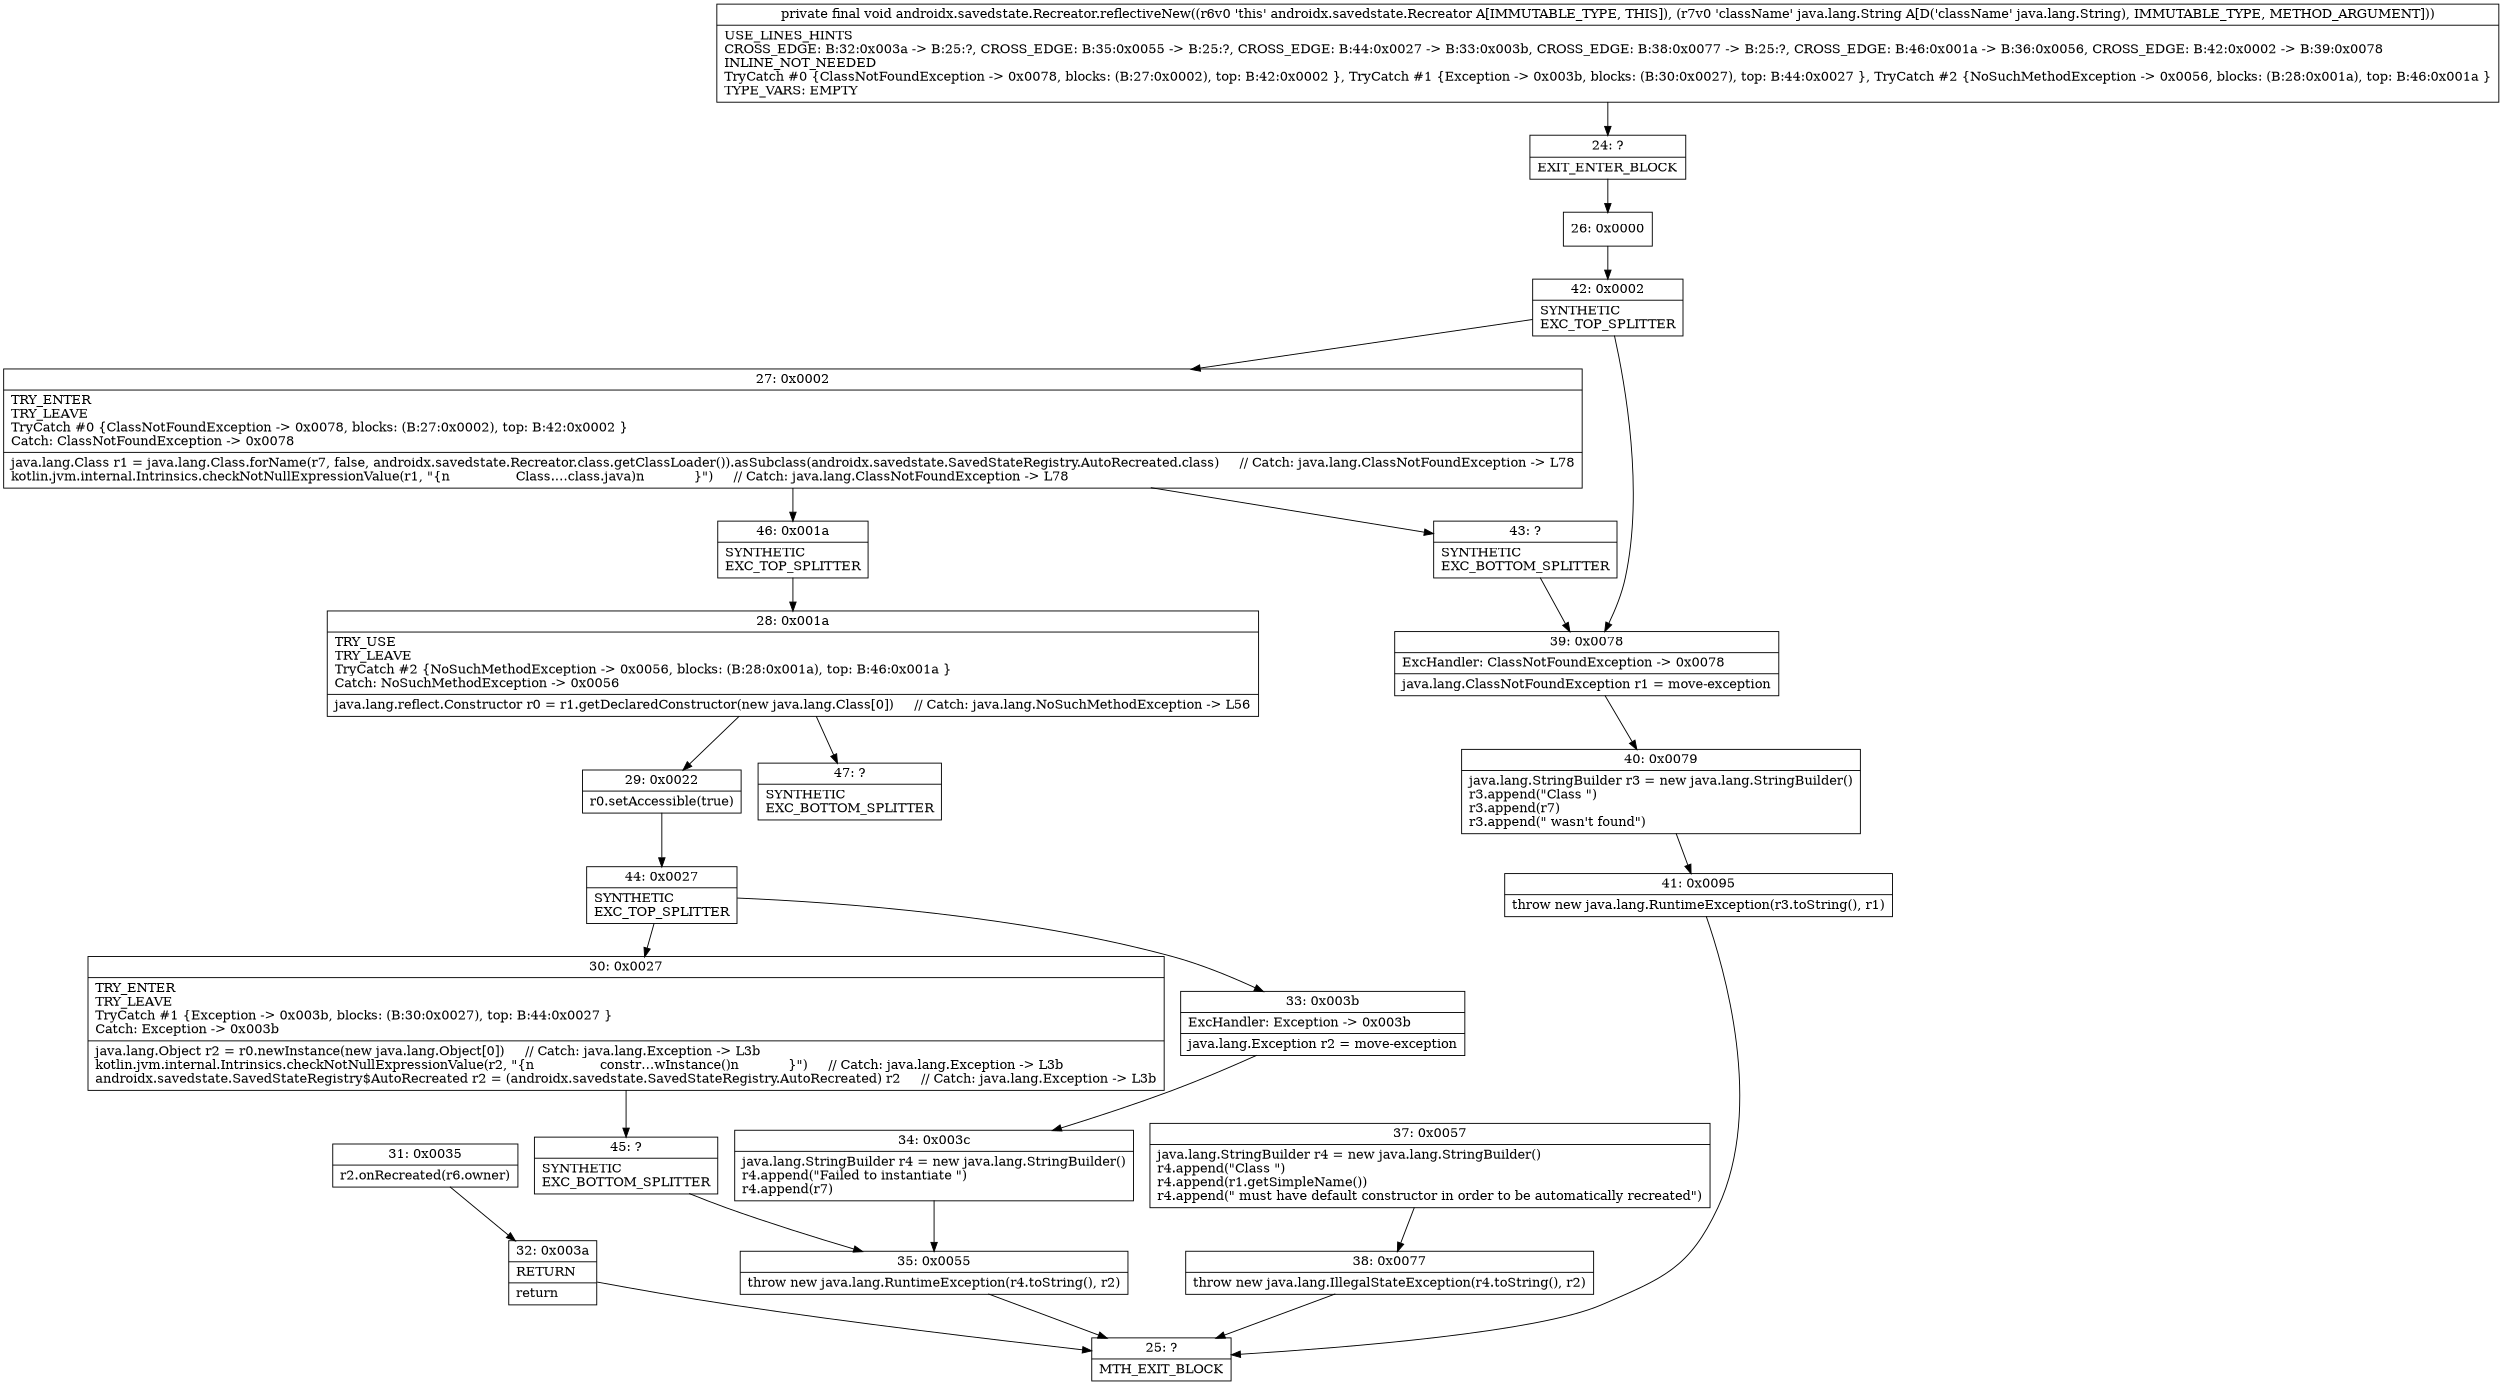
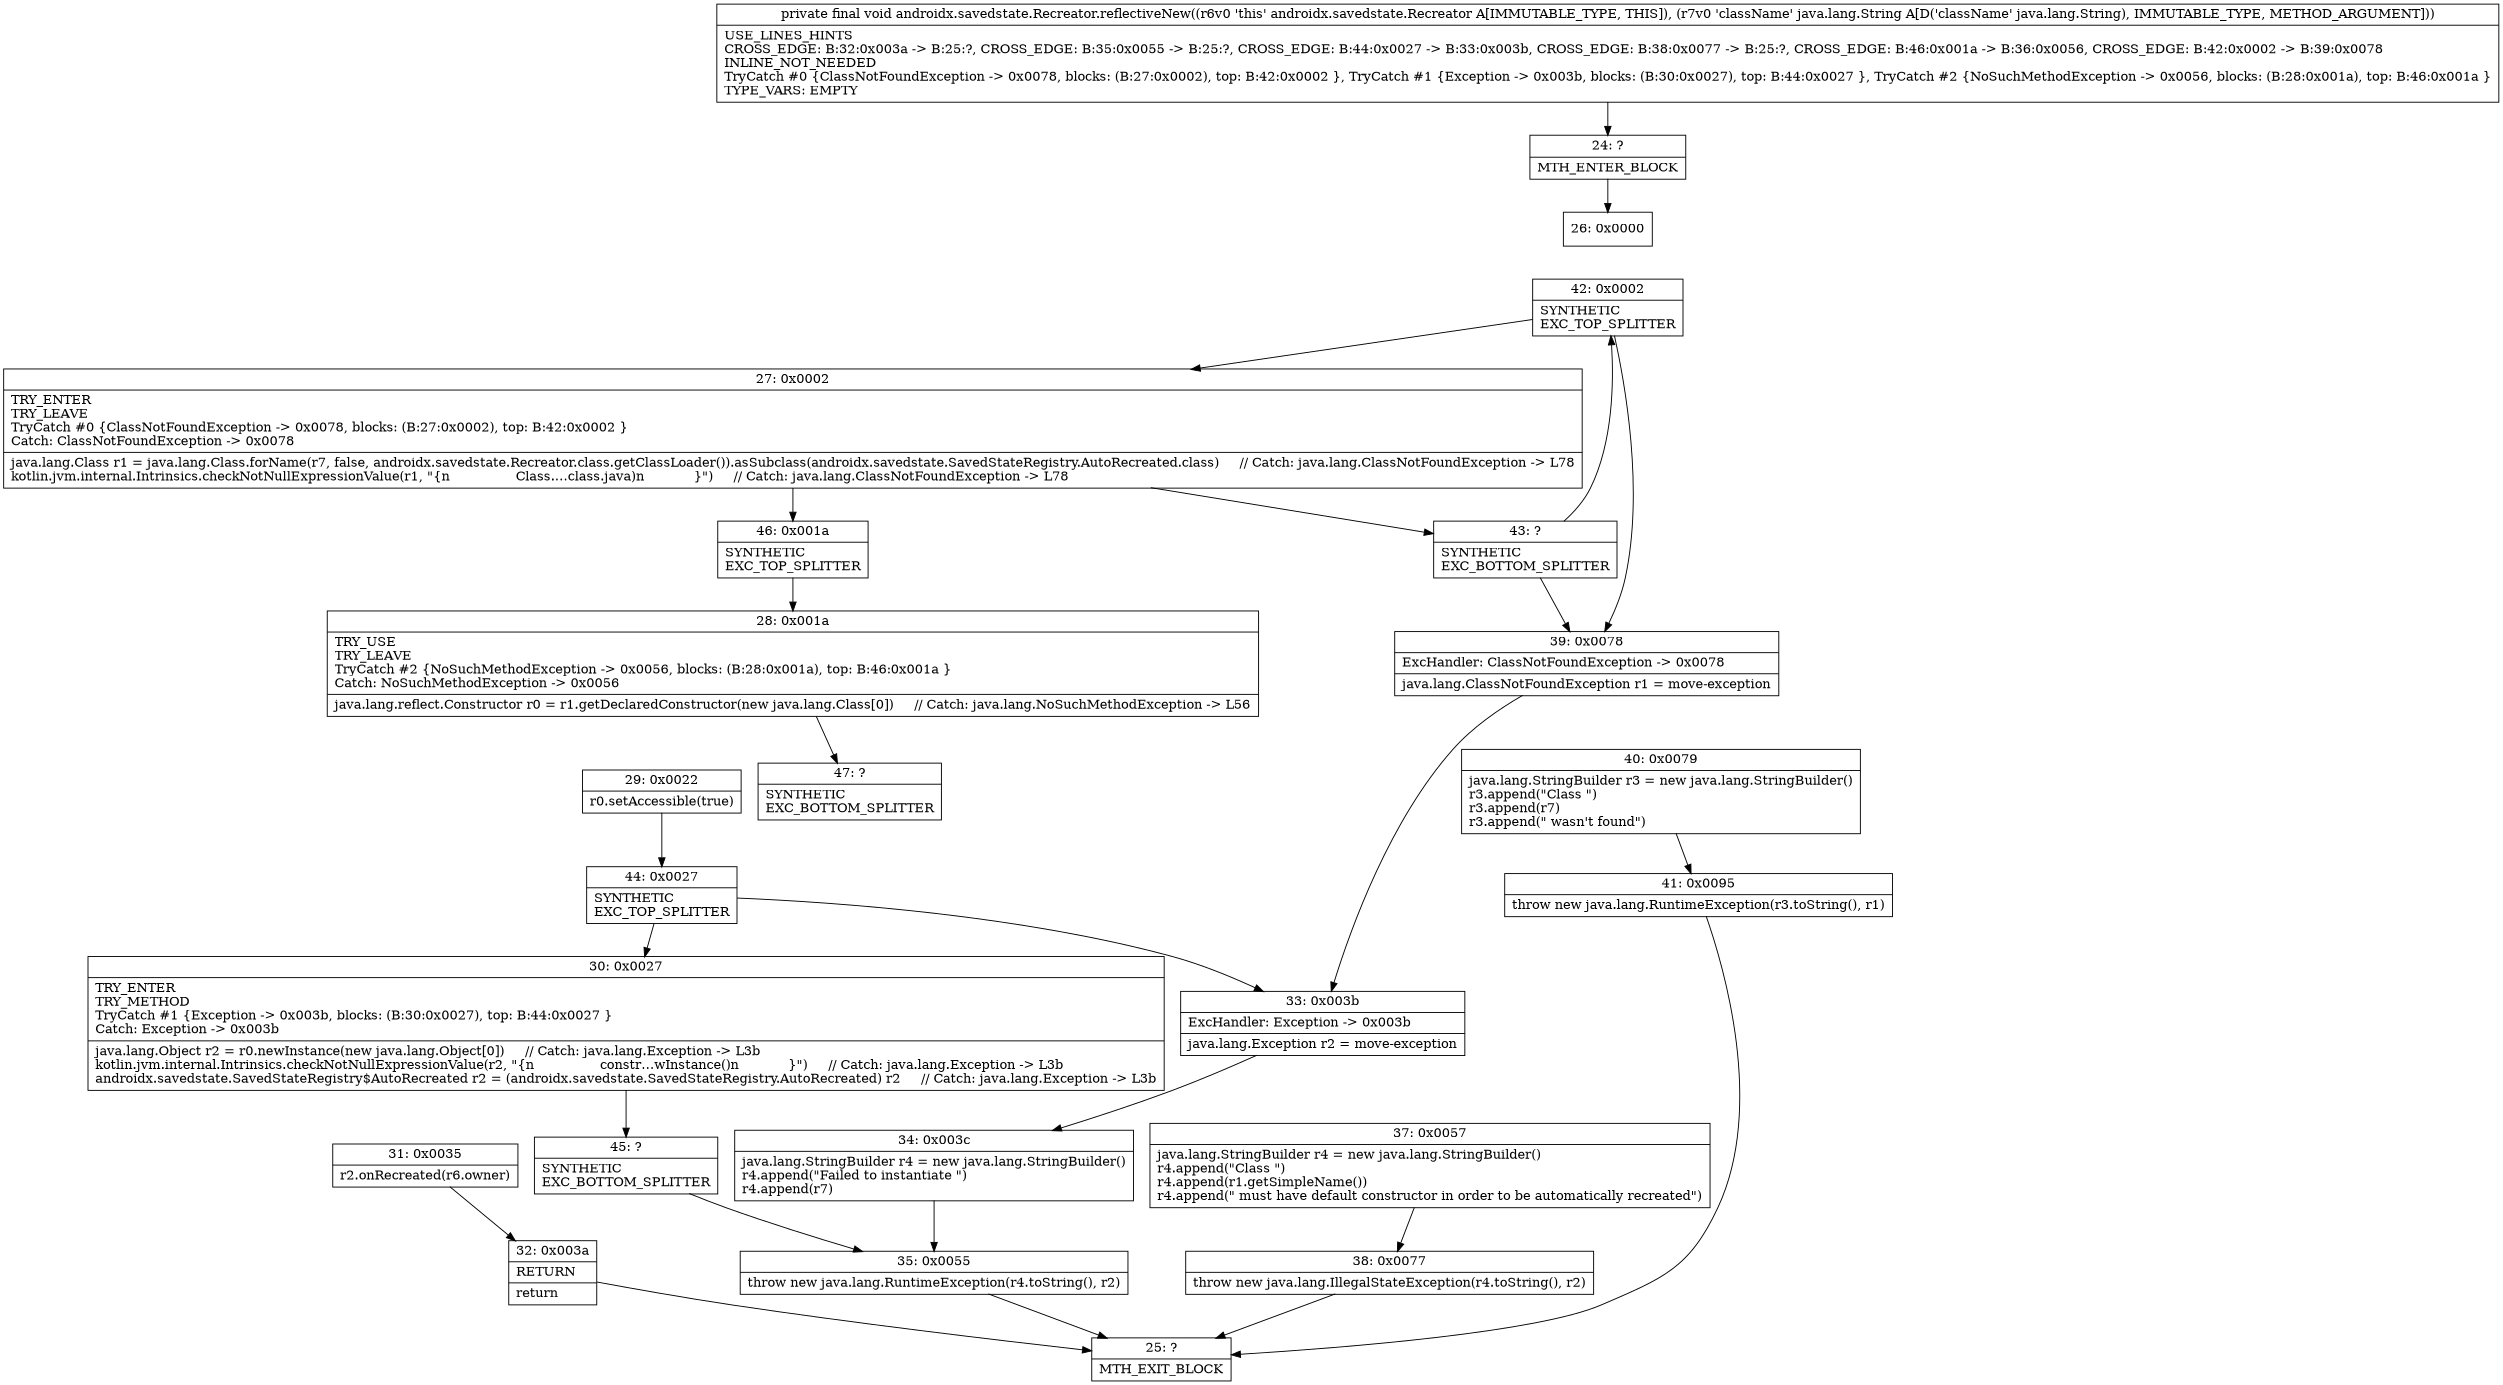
node "24: ?": text "EXIT_ENTER_BLOCK" -> "MTH_ENTER_BLOCK"
edge "26: 0x0000" -> "42: 0x0002": now "43: ?" -> "42: 0x0002"
edge "39: 0x0078" -> "40: 0x0079": now "39: 0x0078" -> "33: 0x003b"
edge "28: 0x001a" -> "29: 0x0022": removed
node "30: 0x0027": text "TRY_LEAVE" -> "TRY_METHOD"
